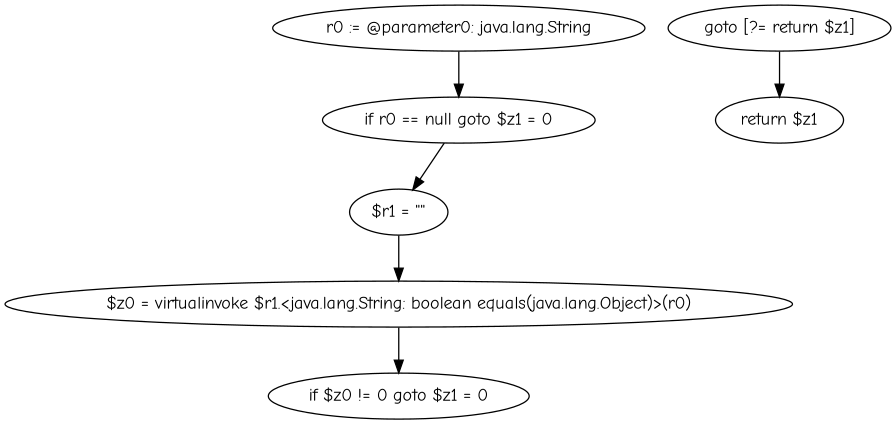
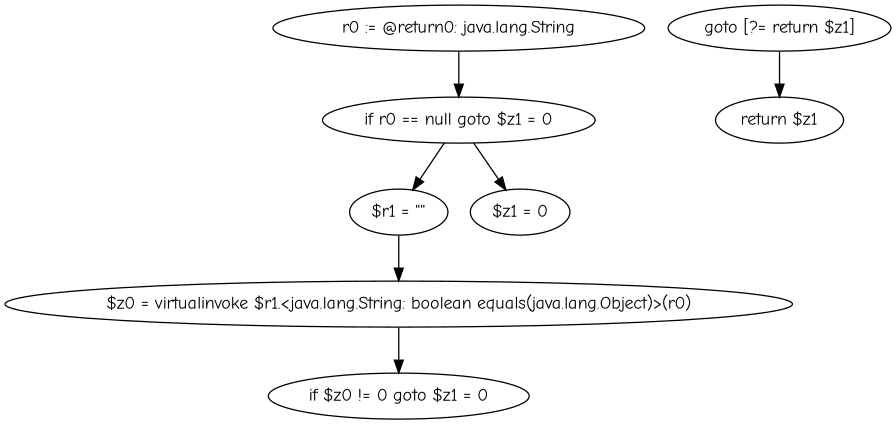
node "r0 := @parameter0: java.lang.String": label "r0 := @parameter0: java.lang.String" -> "r0 := @return0: java.lang.String"
node "$z1 = 0": added
